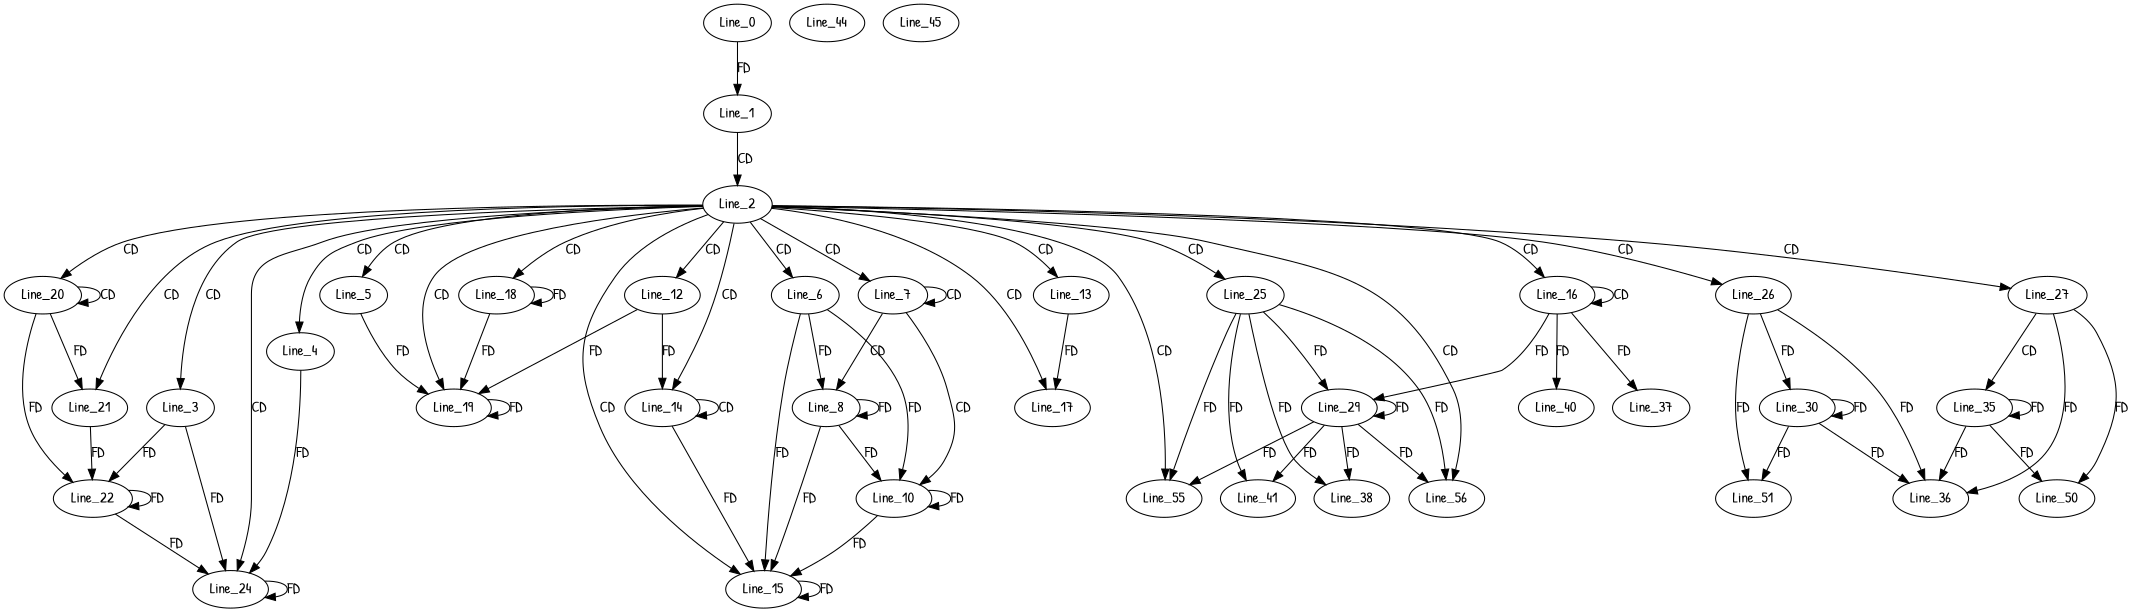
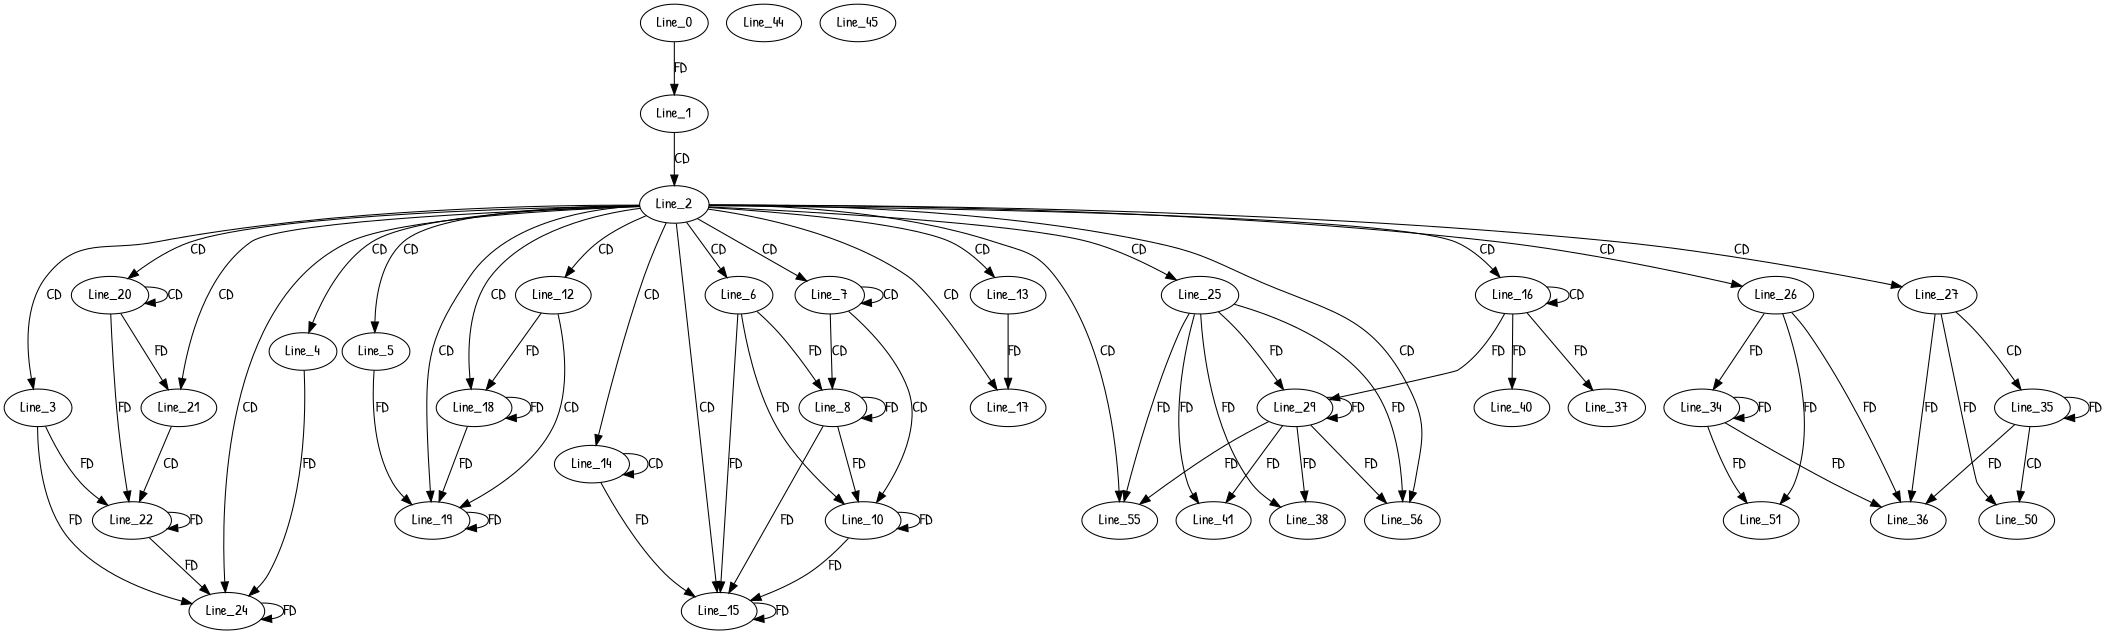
edge "Line_12" -> "Line_14": now "Line_12" -> "Line_18"
edge "Line_12" -> "Line_19": label "FD" -> "CD"
node "Line_30": label "Line_30" -> "Line_34"
edge "Line_21" -> "Line_22": label "FD" -> "CD"
edge "Line_35" -> "Line_50": label "FD" -> "CD"
